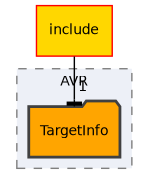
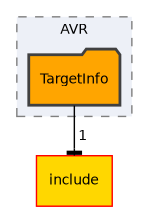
edge "include" -> "TargetInfo": reversed
